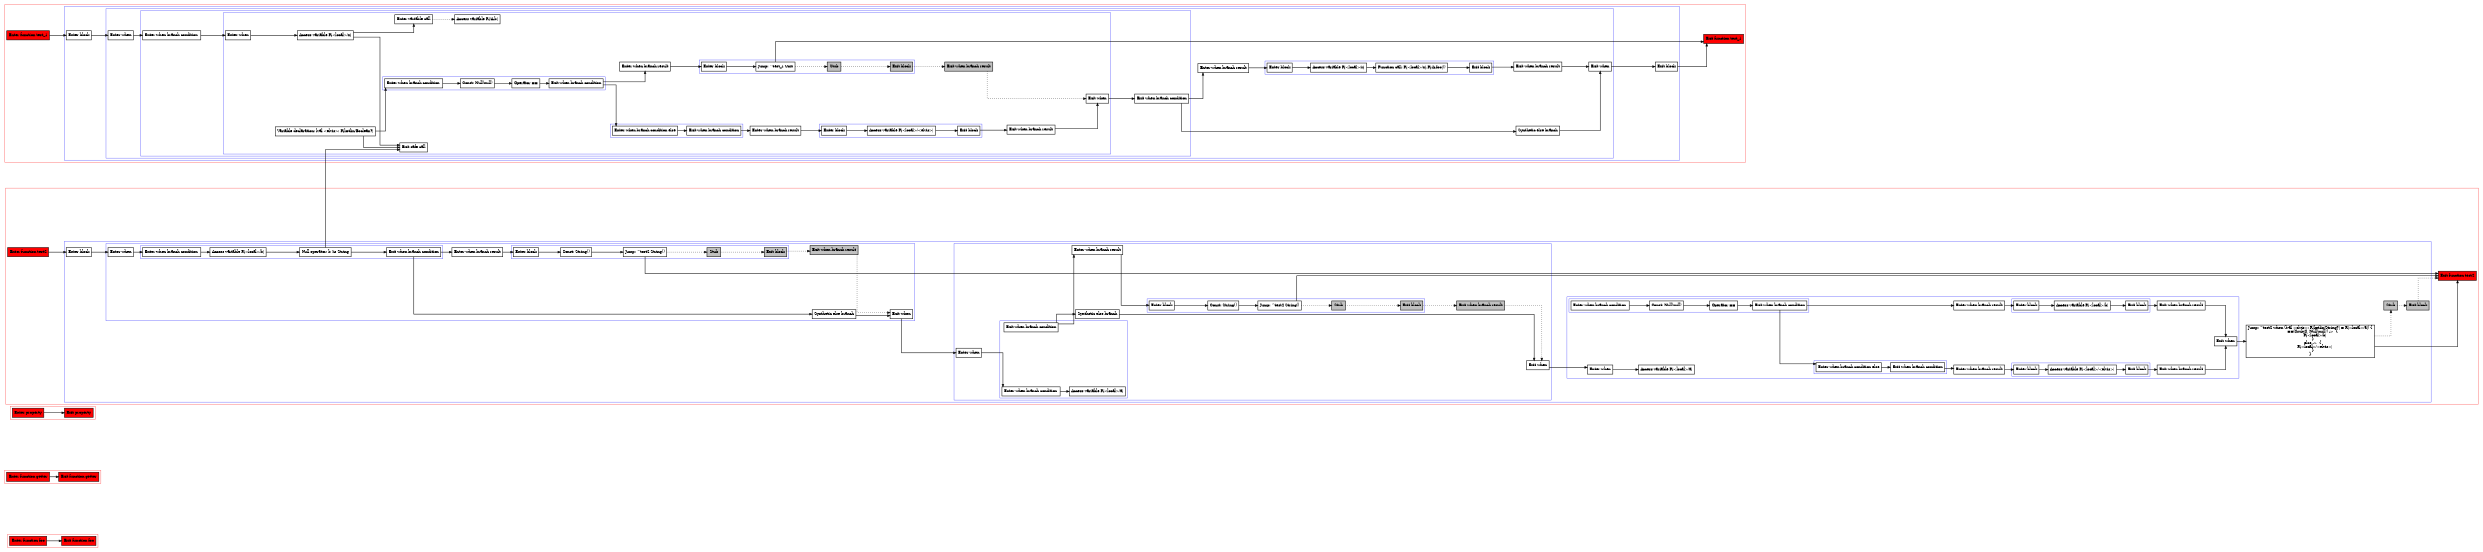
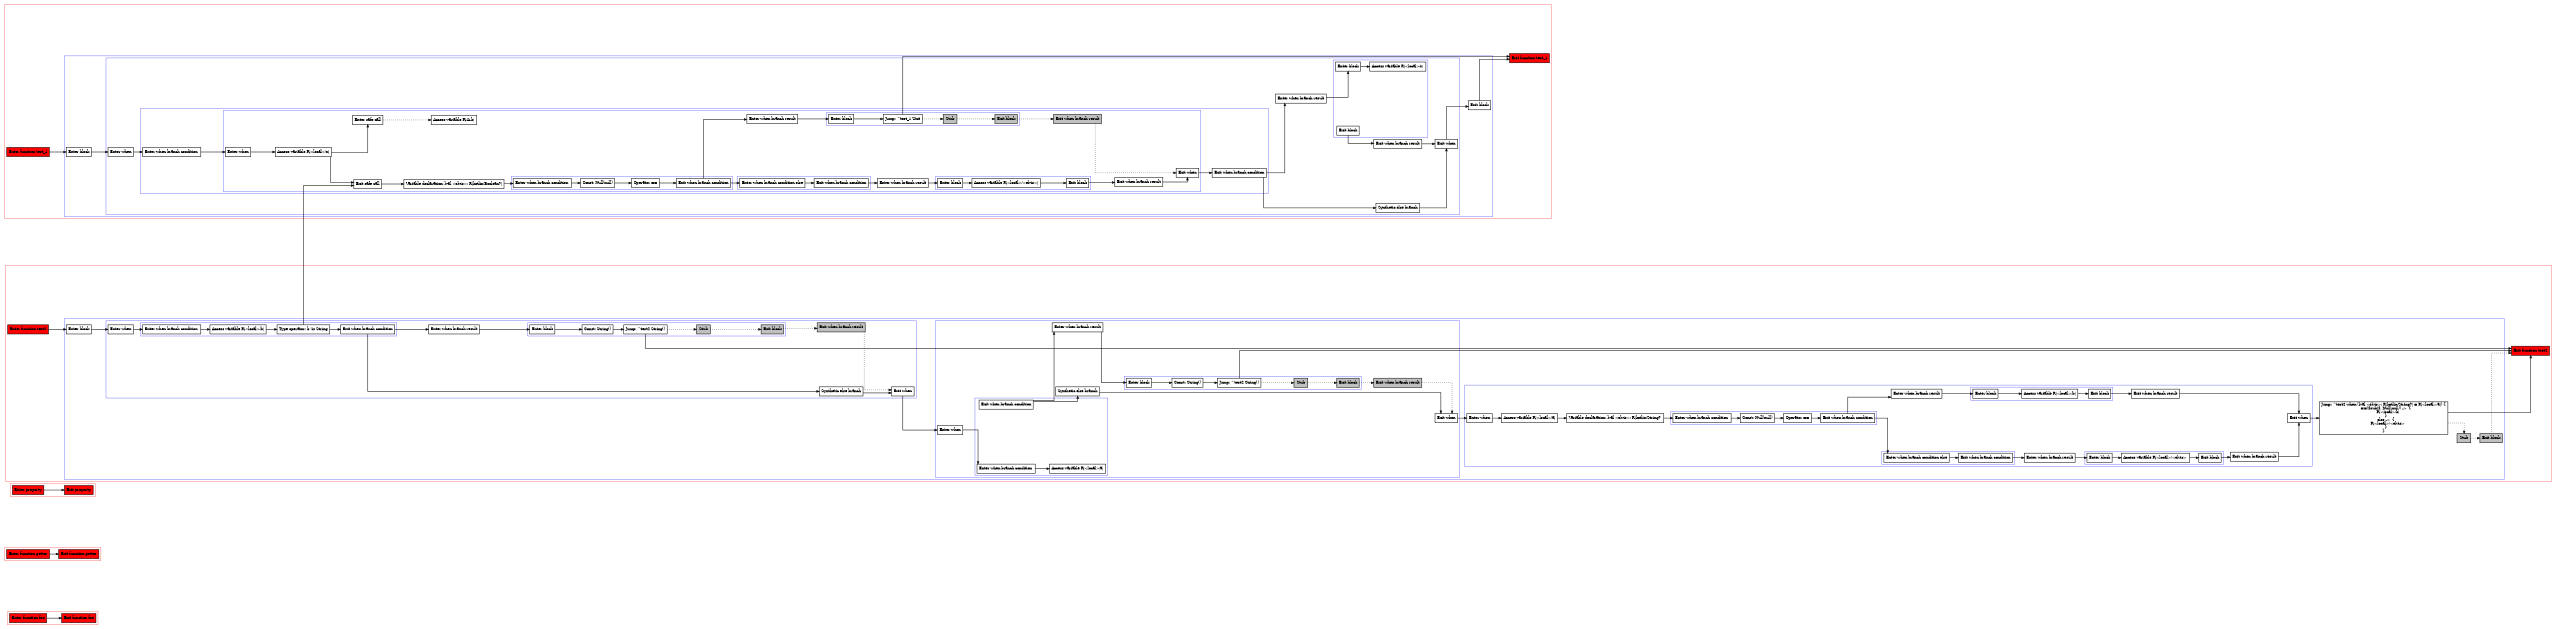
node "Enter variable call": label "Enter variable call" -> "Enter safe call"
node "Function call: R|<local>/x|.R|/A.foo|()": removed
edge "Variable declaration: lval <elvis>: R|kotlin/Boolean?|" -> "Exit safe call": reversed
node "Null operator: b !is String": label "Null operator: b !is String" -> "Type operator: b !is String"
node "Variable declaration: lval <elvis>: R|kotlin/String?|": added
